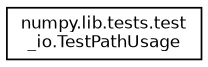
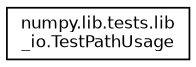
node "numpy.lib.tests.test _io.TestPathUsage": label "numpy.lib.tests.test _io.TestPathUsage" -> "numpy.lib.tests.lib _io.TestPathUsage"
